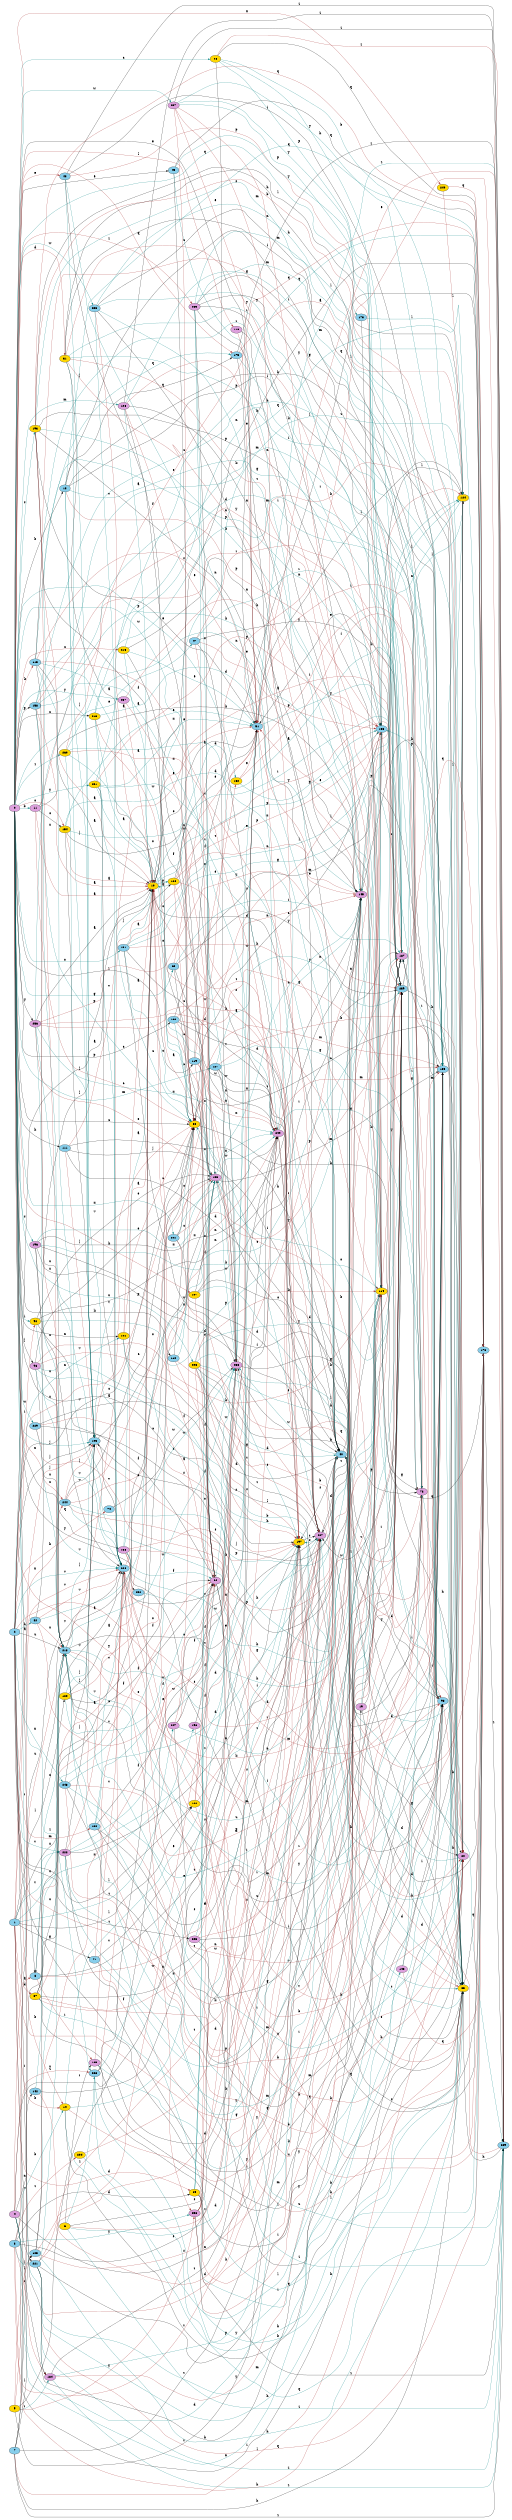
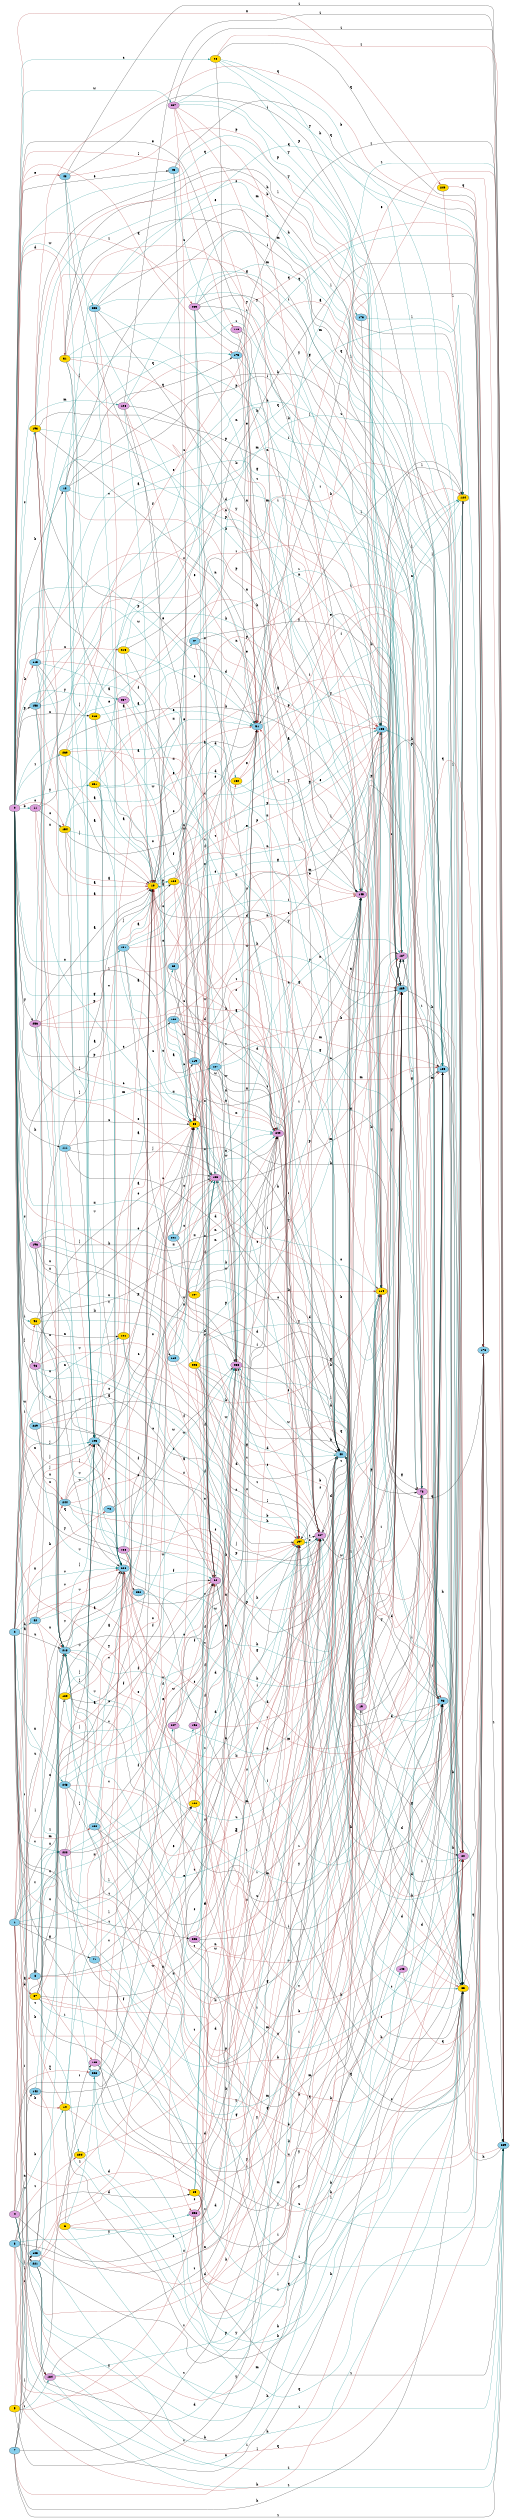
edge "14" -> "103": added, label "j"
edge "6" -> "197": color black -> brown
edge "2" -> "204": added, label "t"
